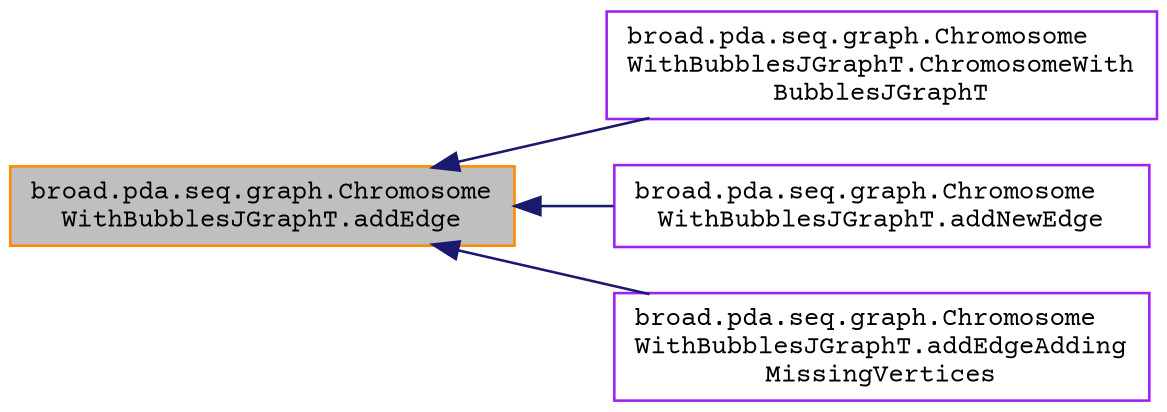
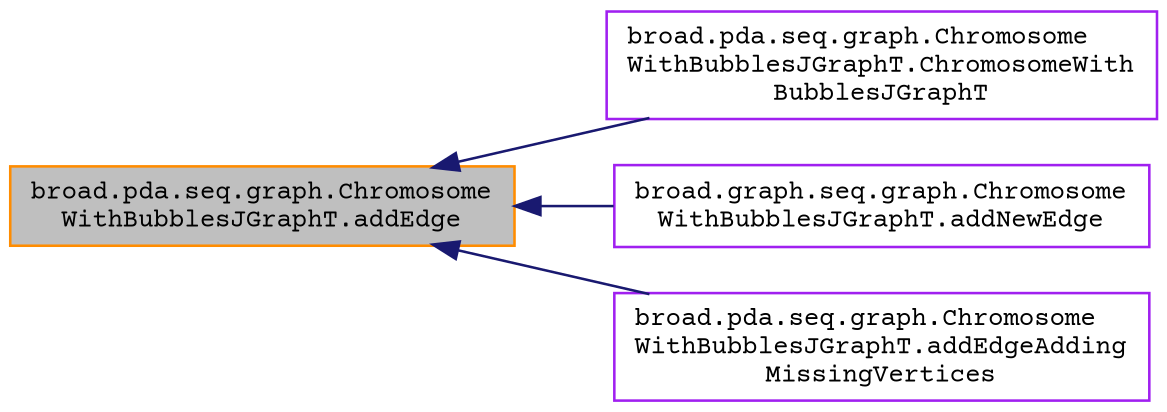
node "broad.pda.seq.graph.Chromosome WithBubblesJGraphT.addNewEdge": label "broad.pda.seq.graph.Chromosome WithBubblesJGraphT.addNewEdge" -> "broad.graph.seq.graph.Chromosome WithBubblesJGraphT.addNewEdge"
